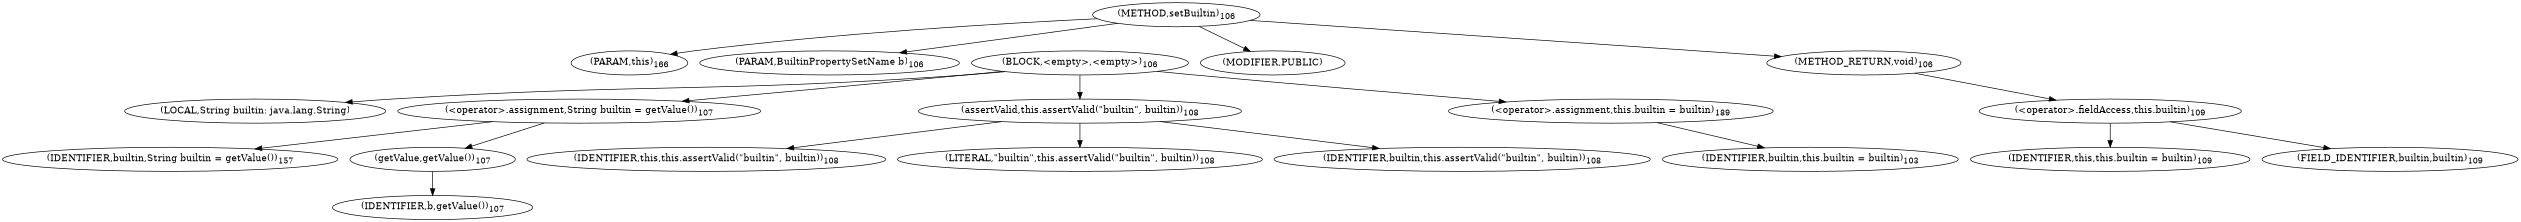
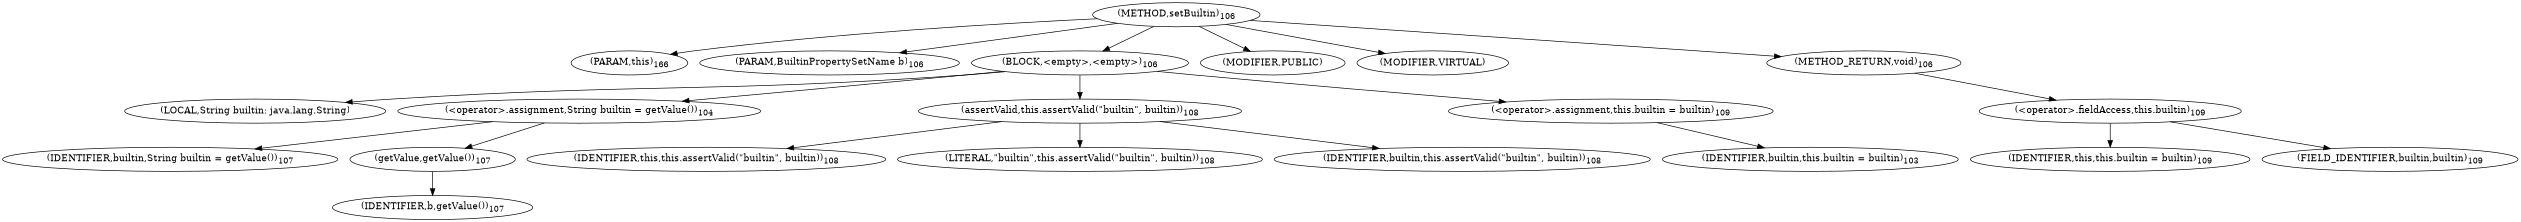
edge "(METHOD,setBuiltin)" -> "(BLOCK,<empty>,<empty>)": added
node "(MODIFIER,VIRTUAL)": added
node "(<operator>.assignment,String builtin = getValue())": text "107" -> "104"
node "(<operator>.assignment,this.builtin = builtin)": text "189" -> "109"
node "(IDENTIFIER,builtin,String builtin = getValue())": text "157" -> "107"
